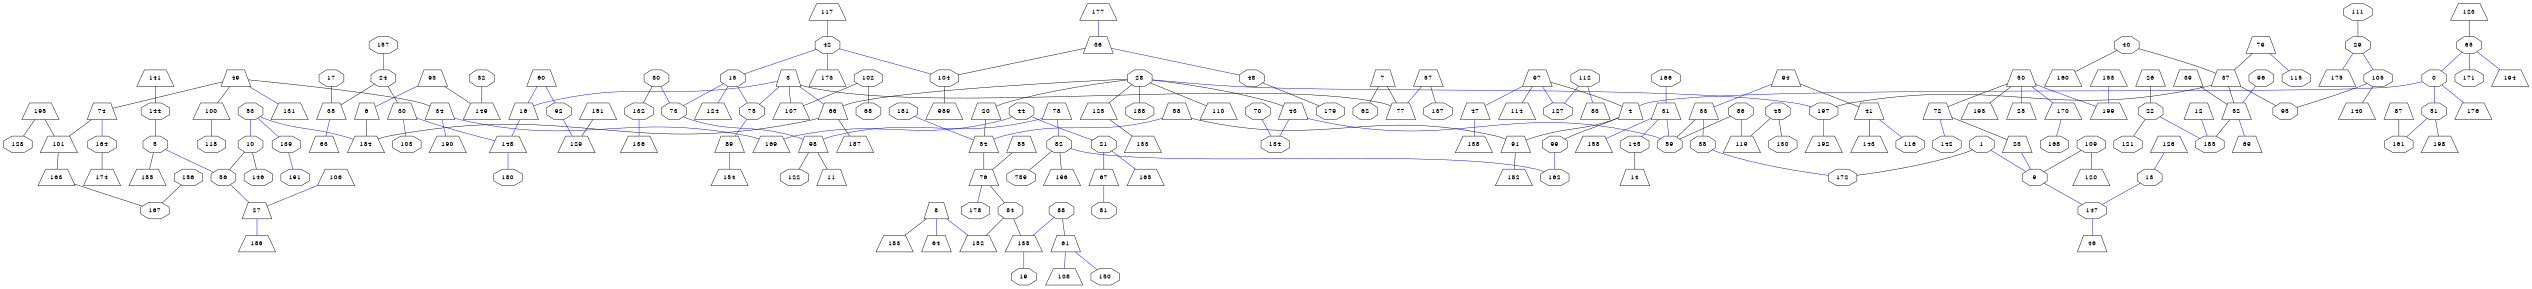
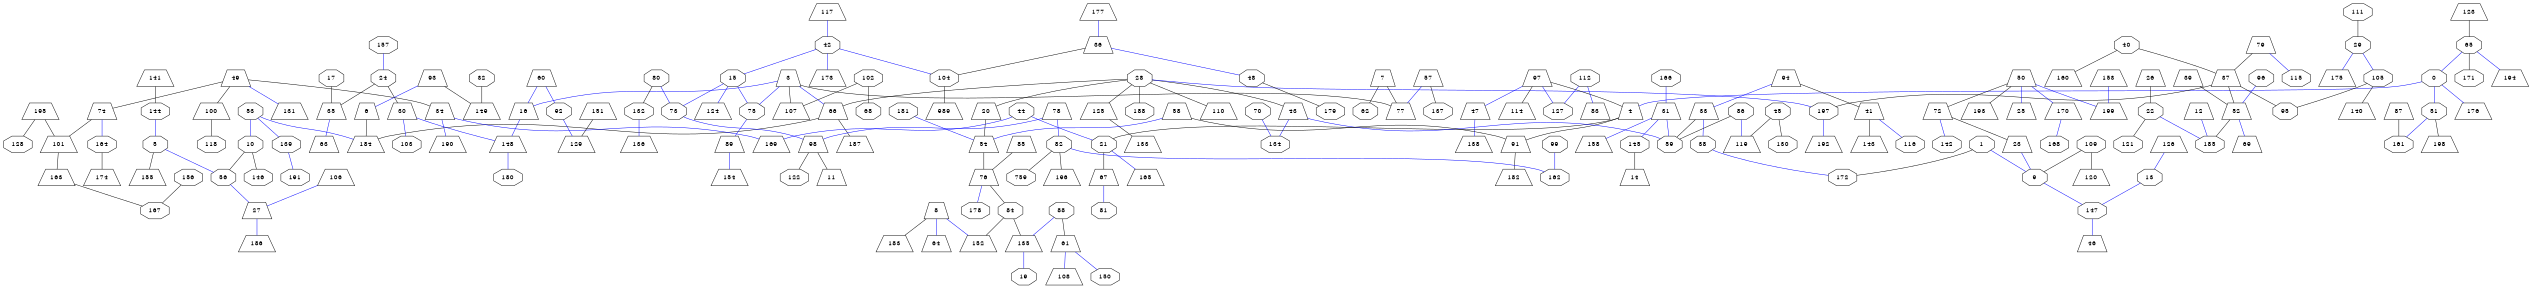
edge "144" -- "5": color black -> blue
edge "4" -- "99": now "4" -- "21"
